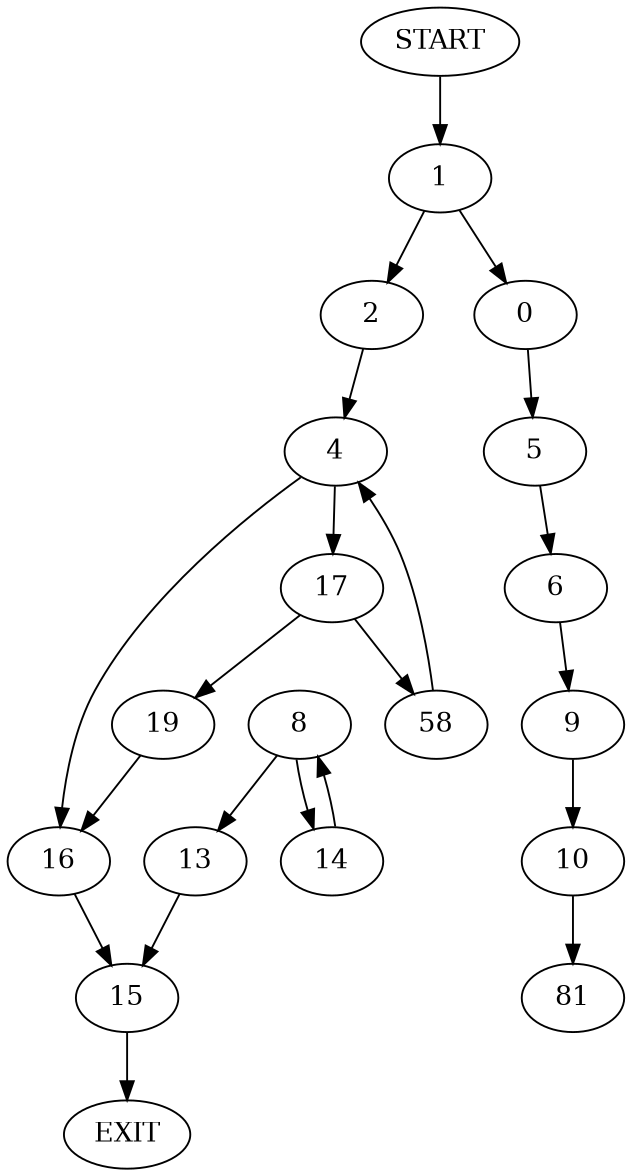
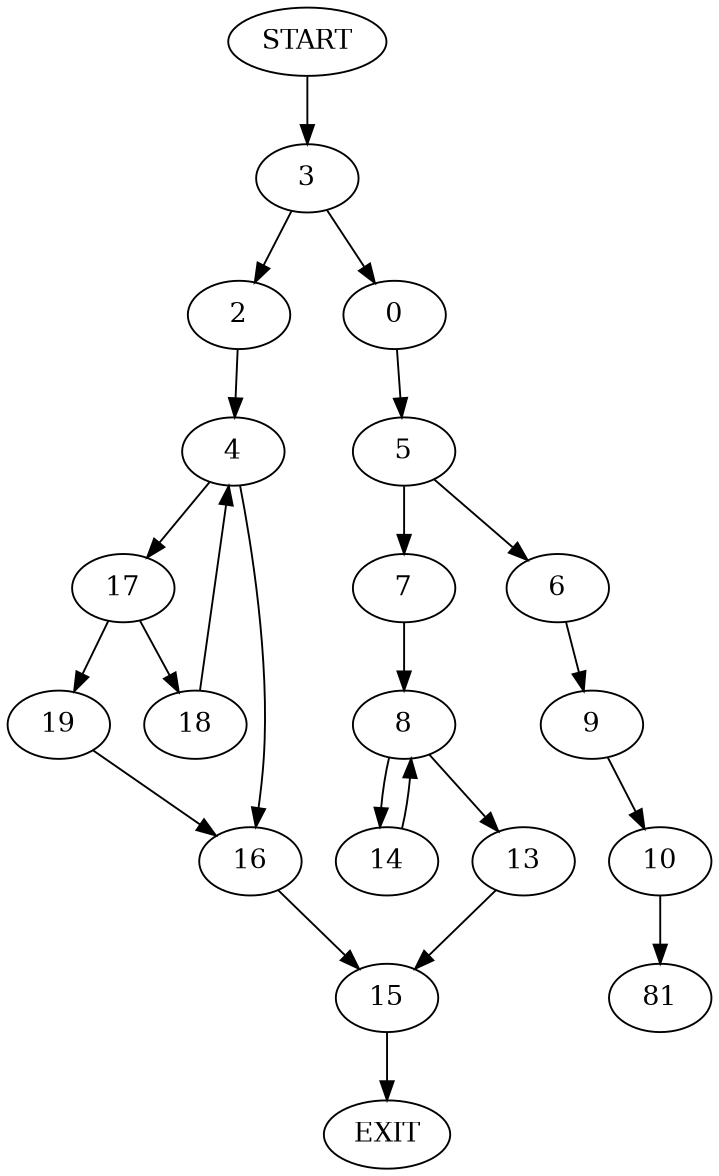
node "1": label "1" -> "3"
node "7": added
node "58": label "58" -> "18"
